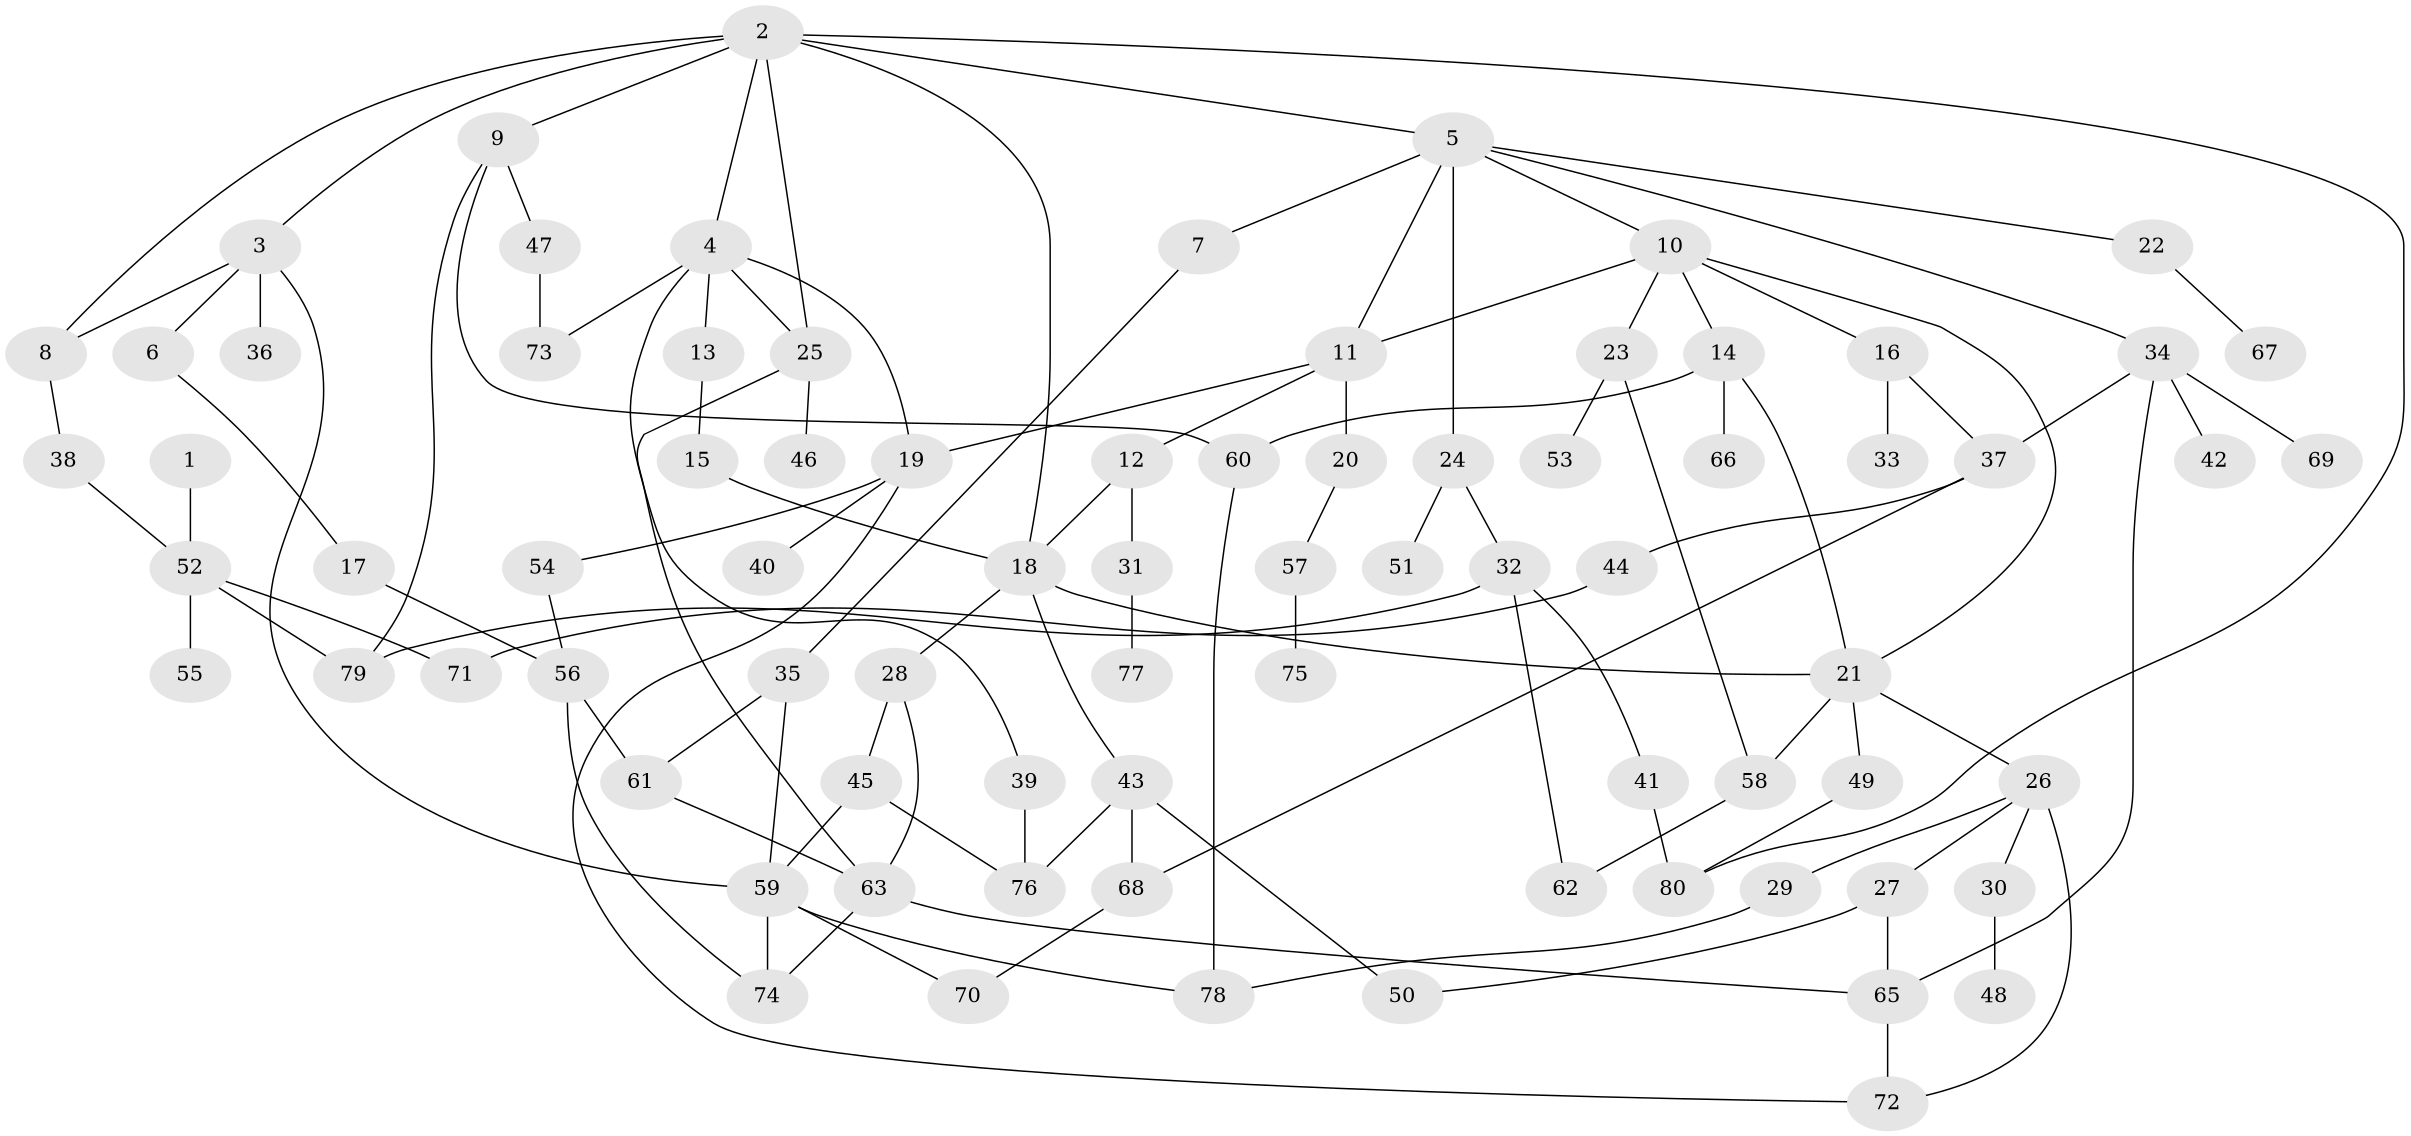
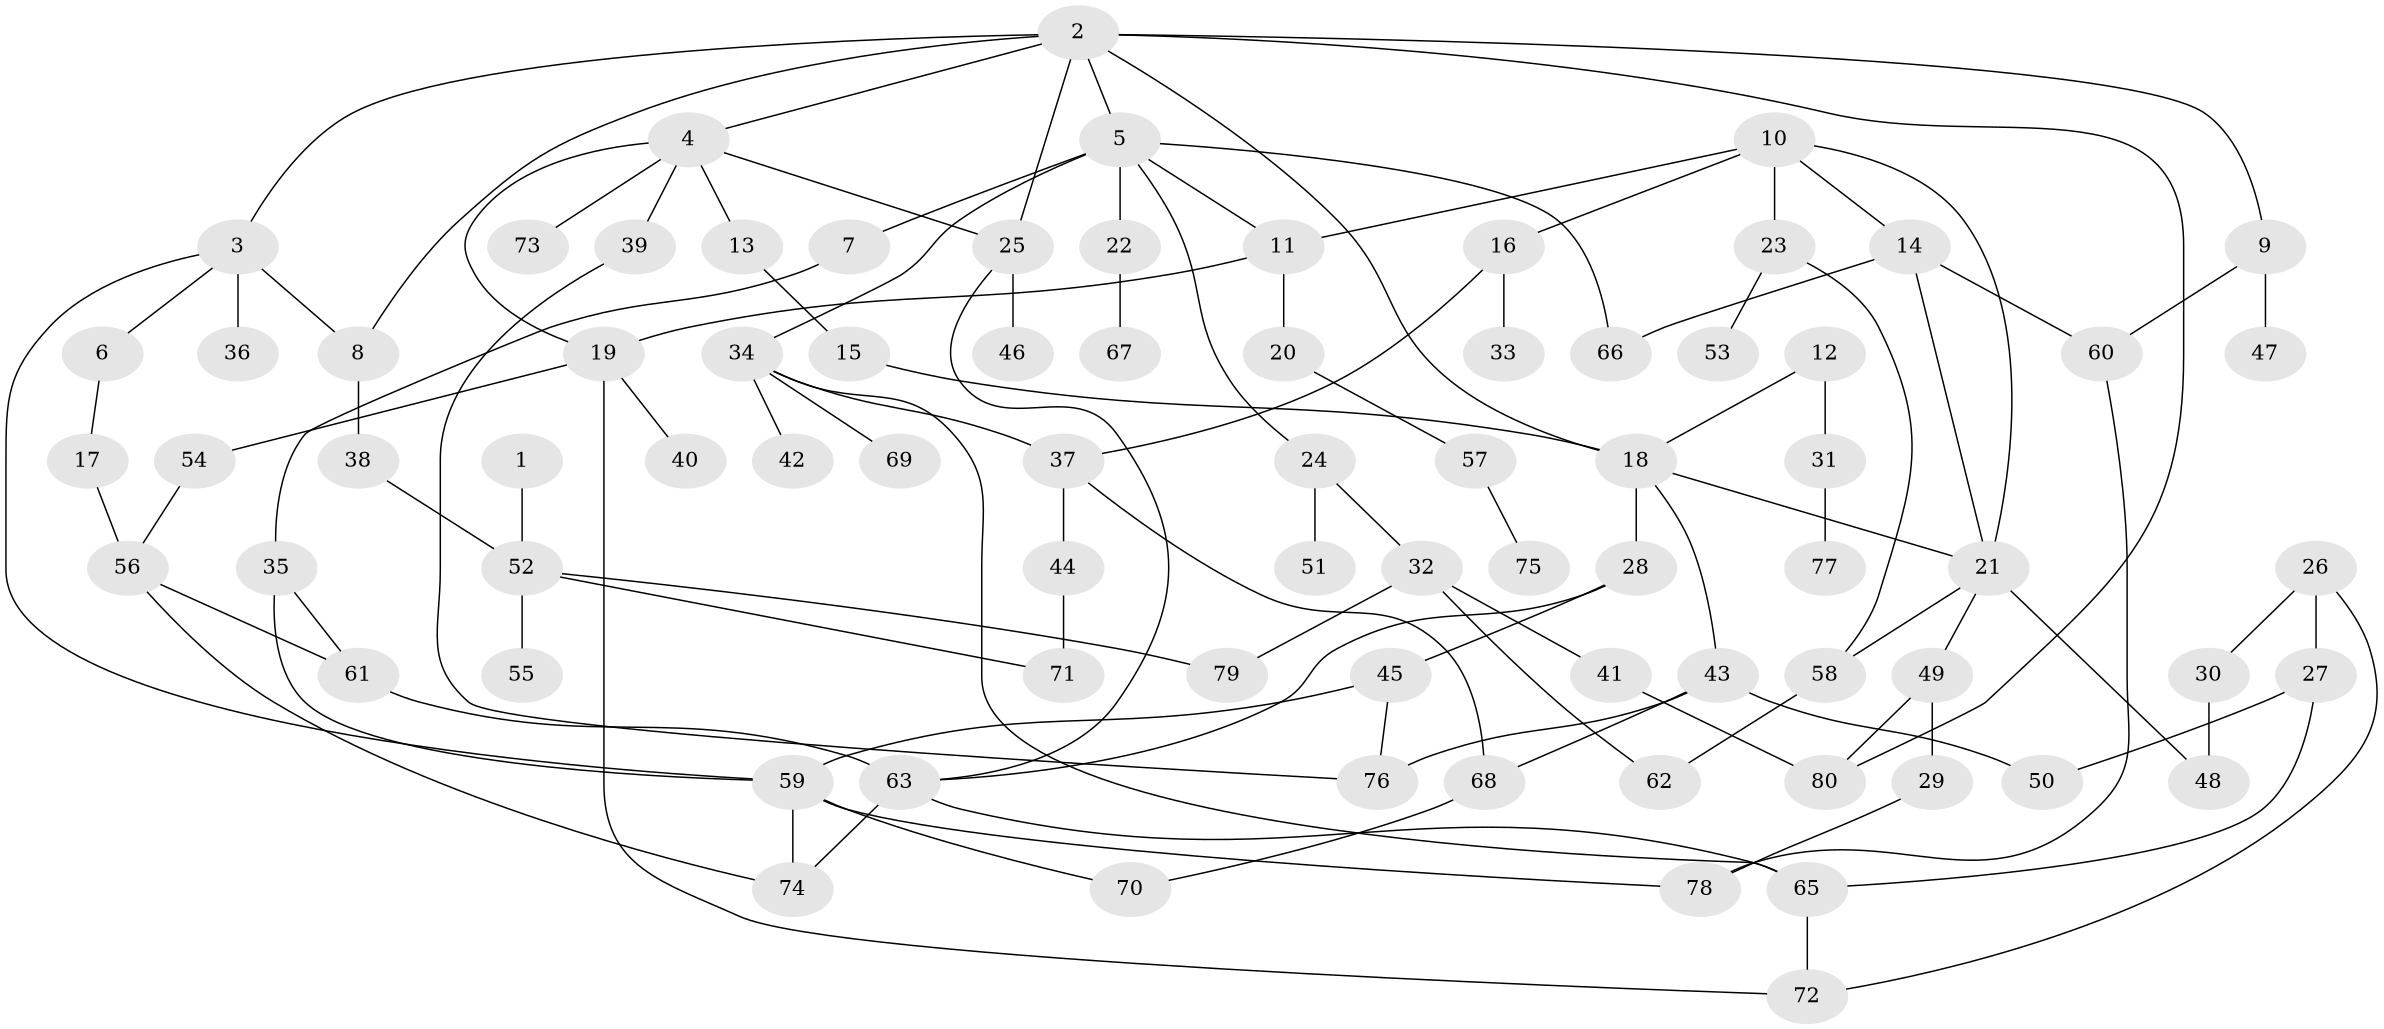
edge "5" -- "10": now "5" -- "66"
edge "47" -- "73": removed
edge "11" -- "12": removed
edge "9" -- "79": removed
edge "21" -- "26": now "21" -- "48"
edge "26" -- "29": now "49" -- "29"
